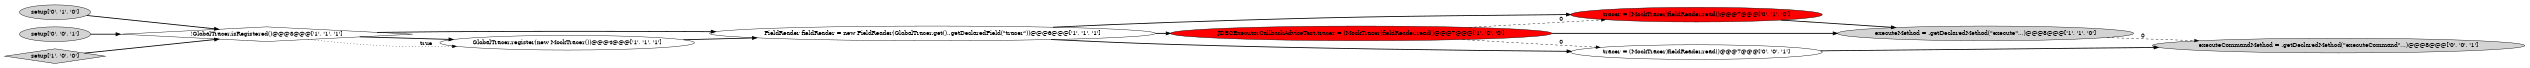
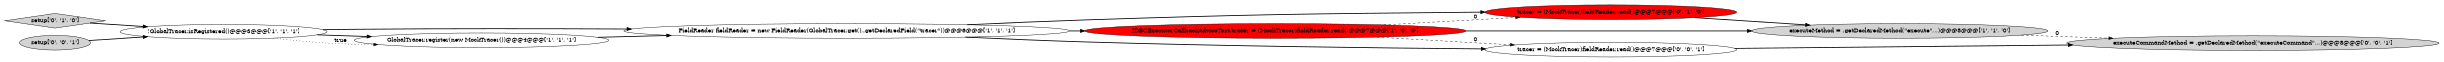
node "setup['0', '1', '0']": shape ellipse -> diamond
node "!GlobalTracer.isRegistered()@@@3@@@['1', '1', '1']": shape diamond -> ellipse
node "setup['1', '0', '0']": removed
